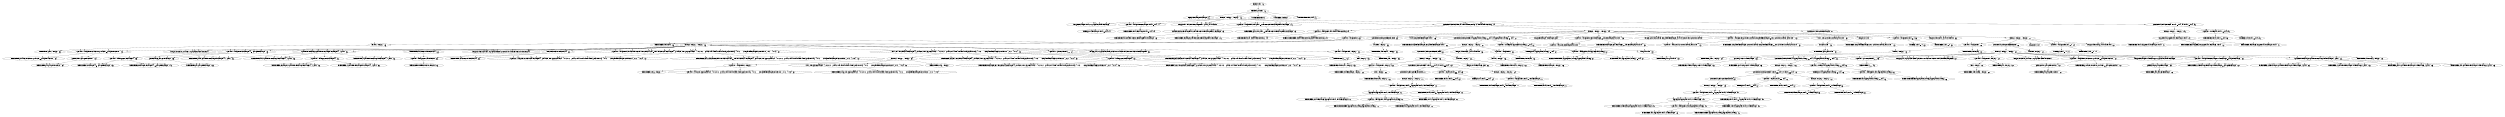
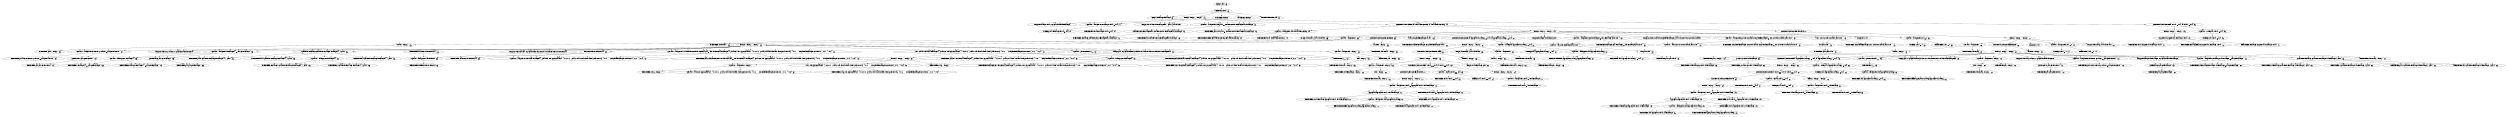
node "(IDENTIFIER,result,result != null)": removed
node "(IDENTIFIER,resultExchange,result = resultExchange)": removed
